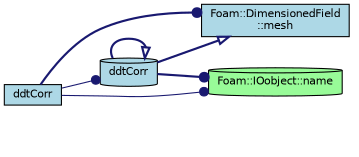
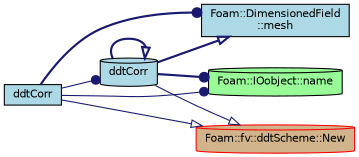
node "Foam::fv::ddtScheme::New": added
